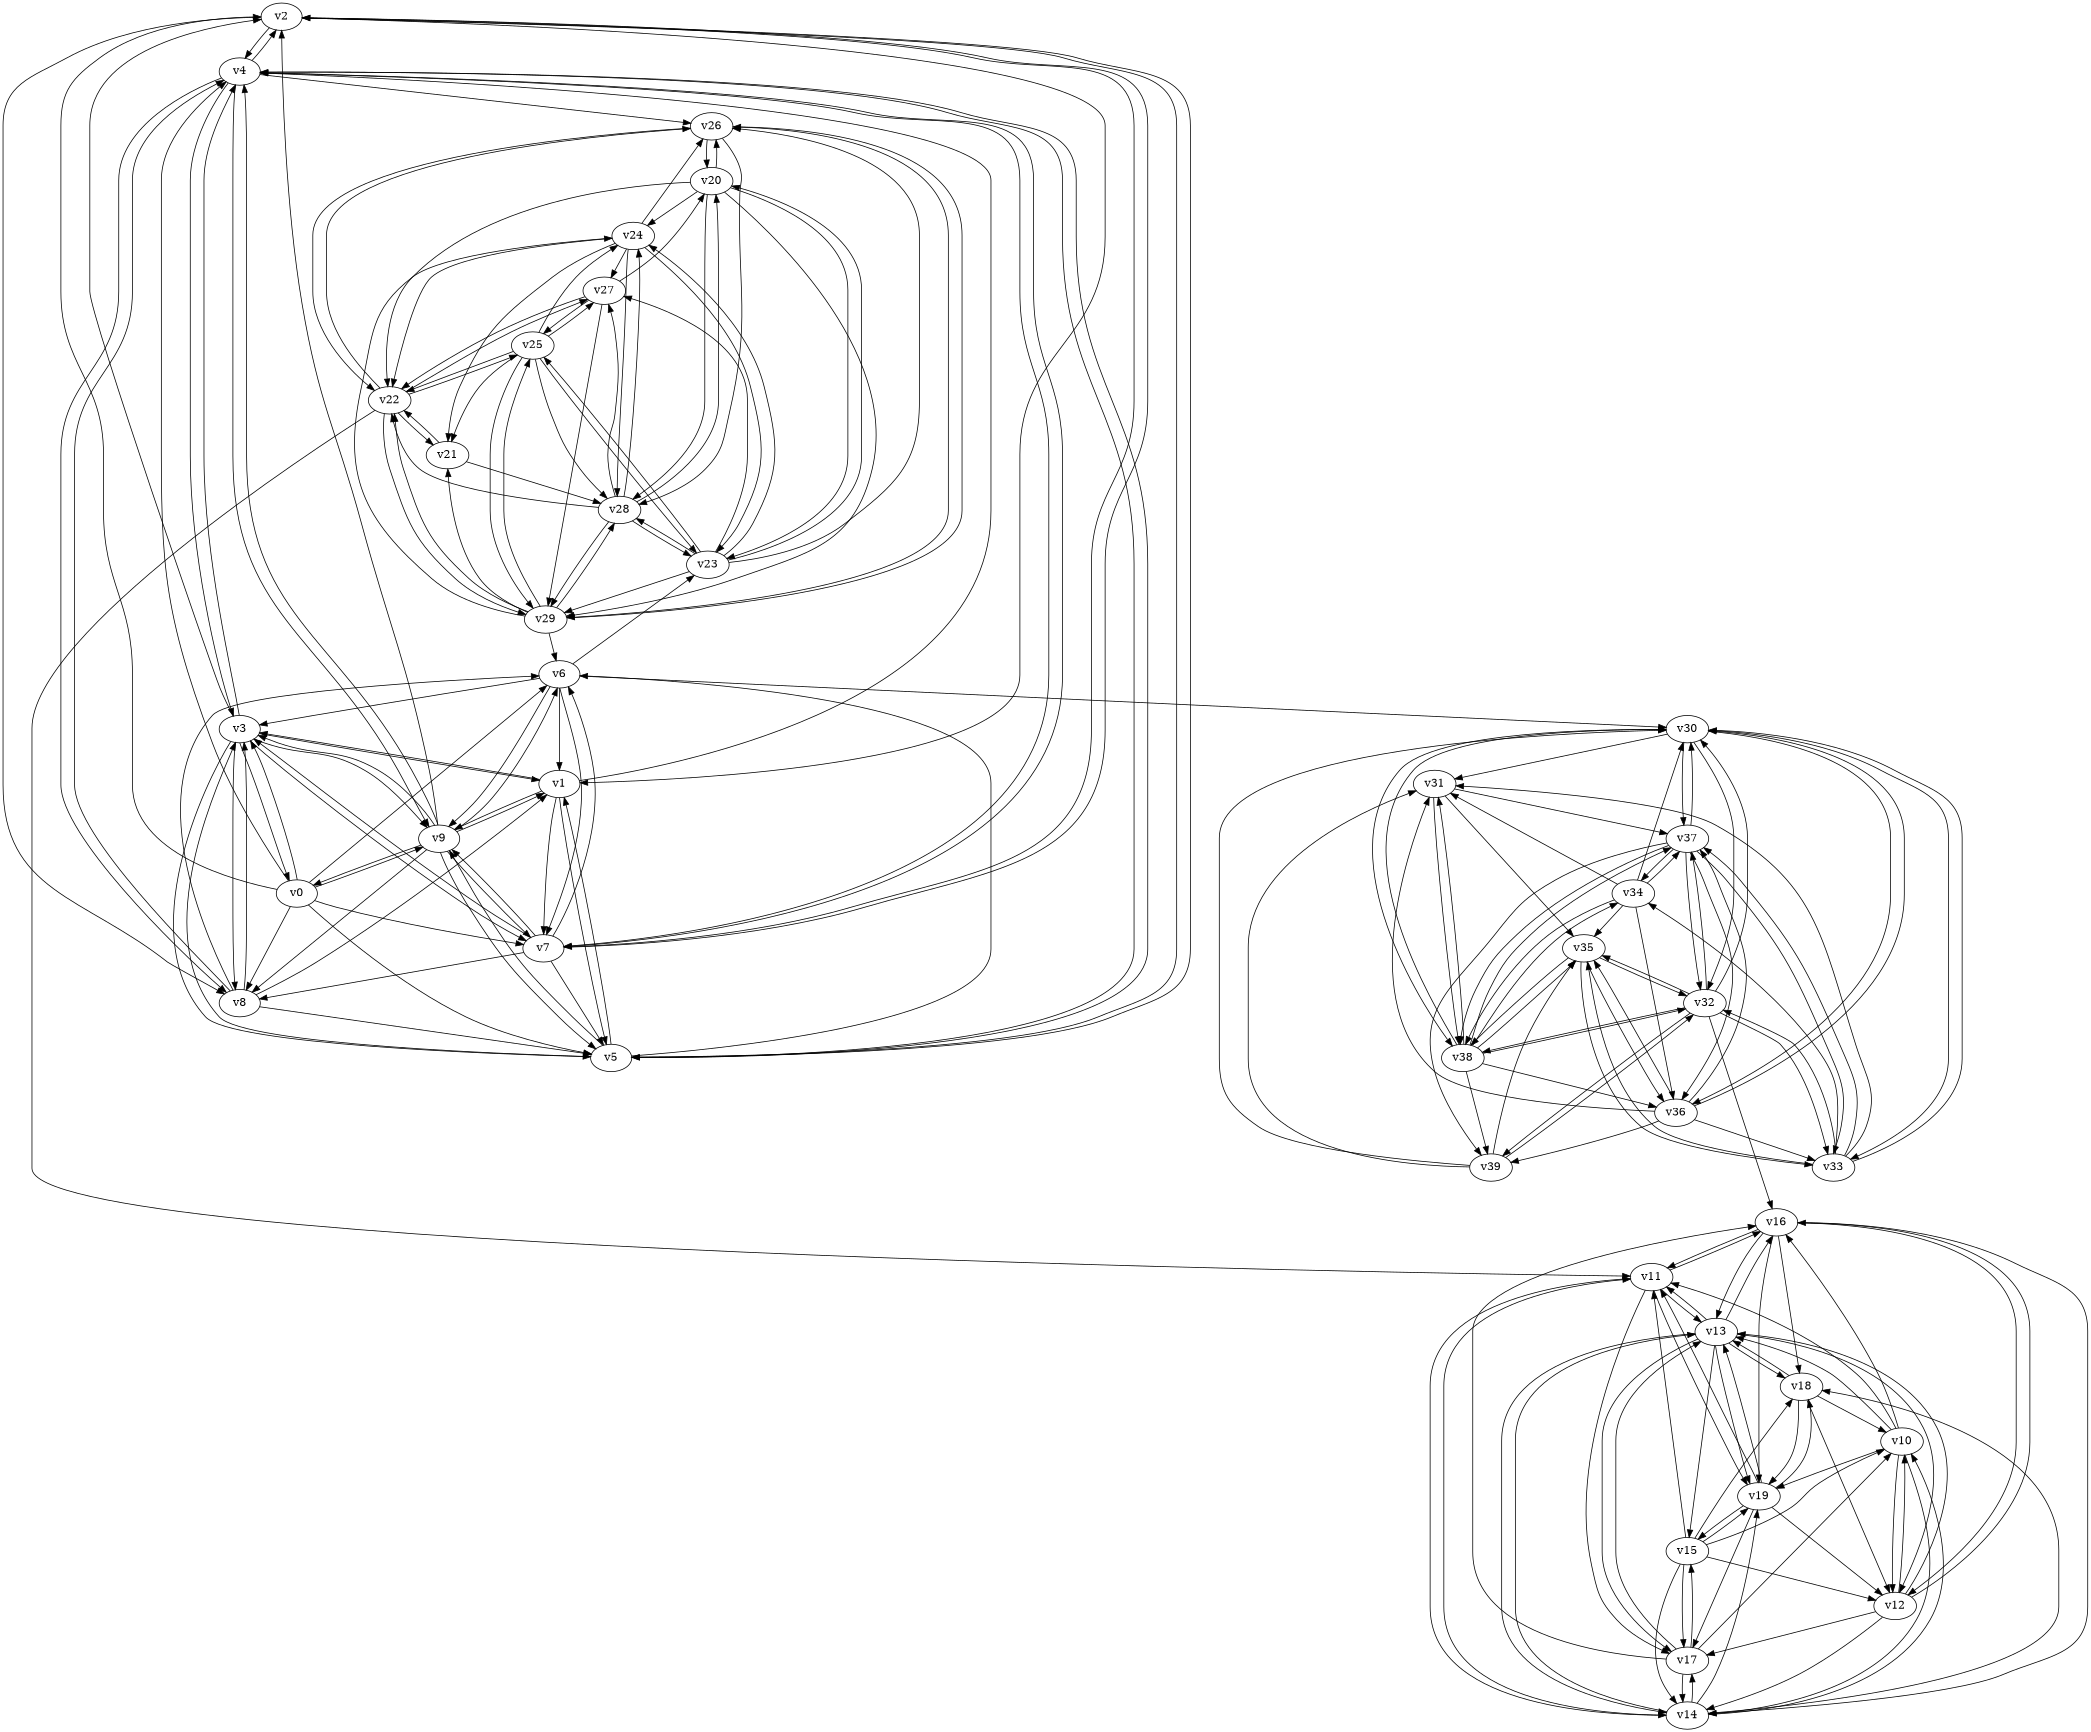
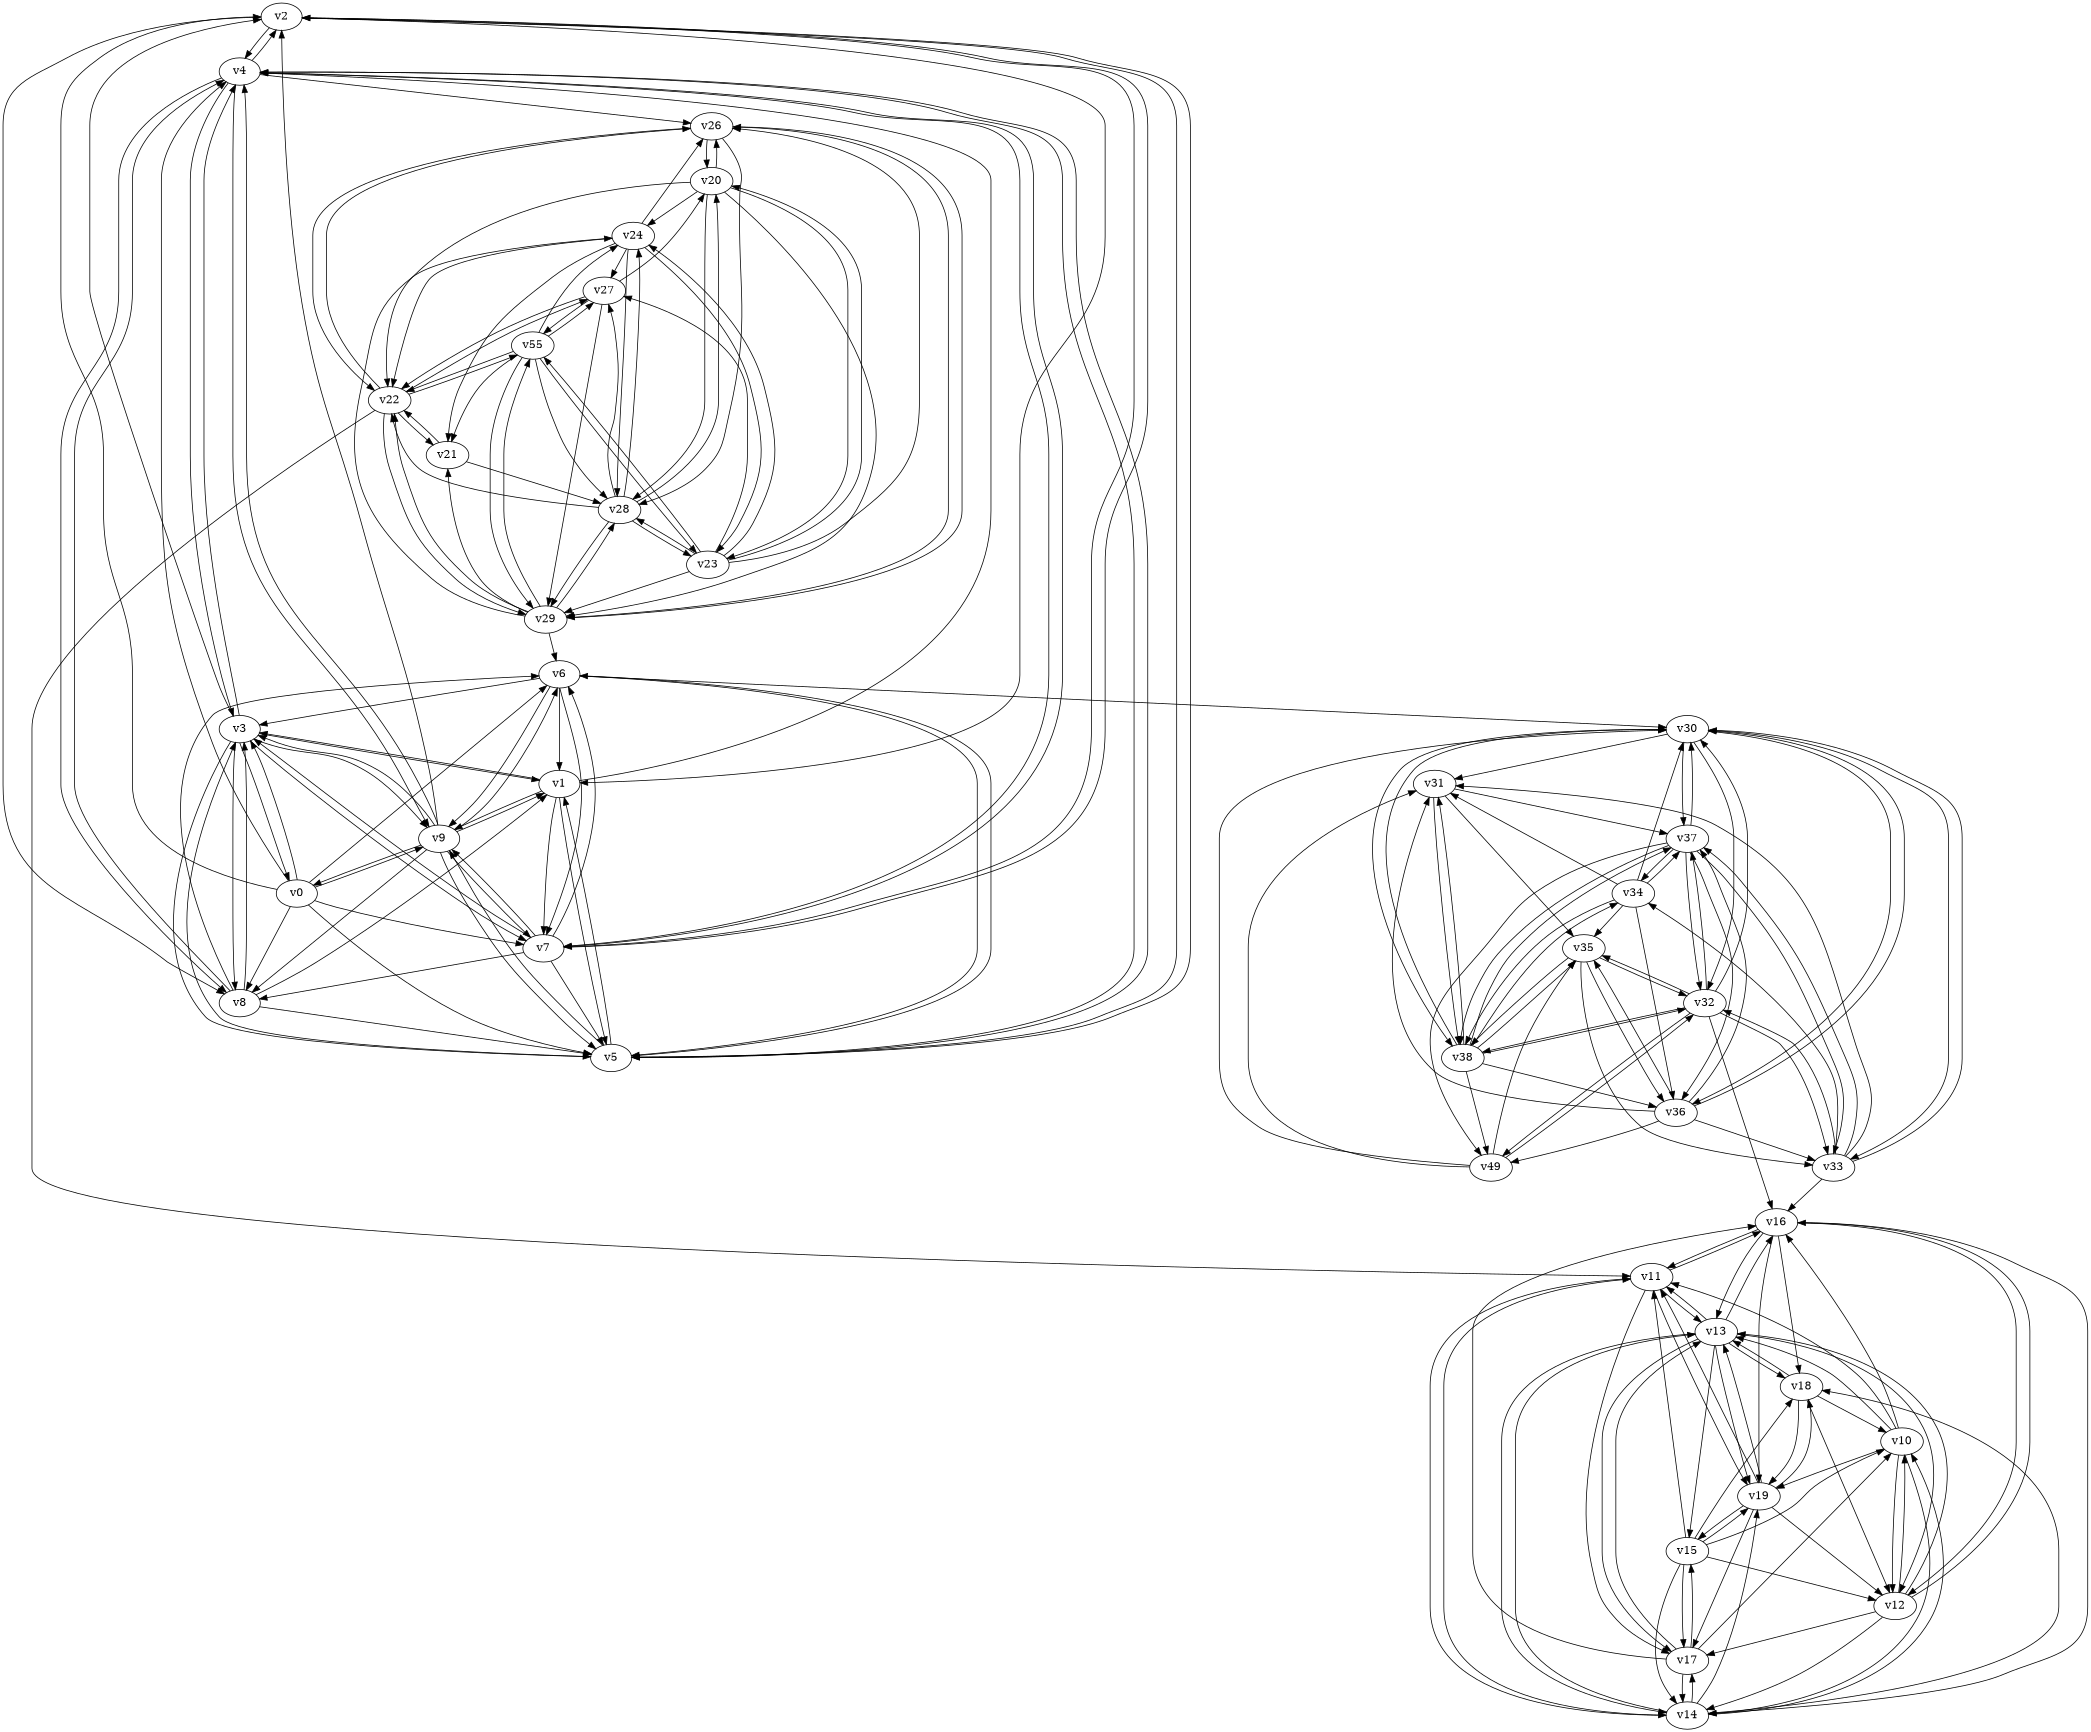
node "v25": label "v25" -> "v55"
edge "v6" -> "v23": now "v6" -> "v5"
edge "v33" -> "v35": now "v33" -> "v16"
node "v39": label "v39" -> "v49"
